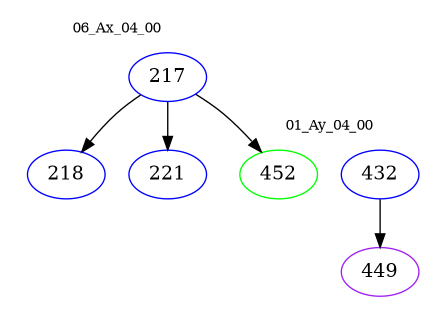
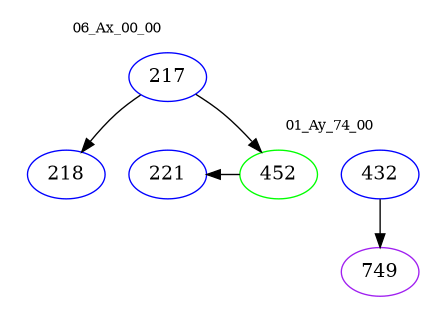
cluster "06_Ax_04_00": label "06_Ax_04_00" -> "06_Ax_00_00"
edge "217" -> "221": now "452" -> "221"
cluster "01_Ay_04_00": label "01_Ay_04_00" -> "01_Ay_74_00"
node "449": label "449" -> "749"
